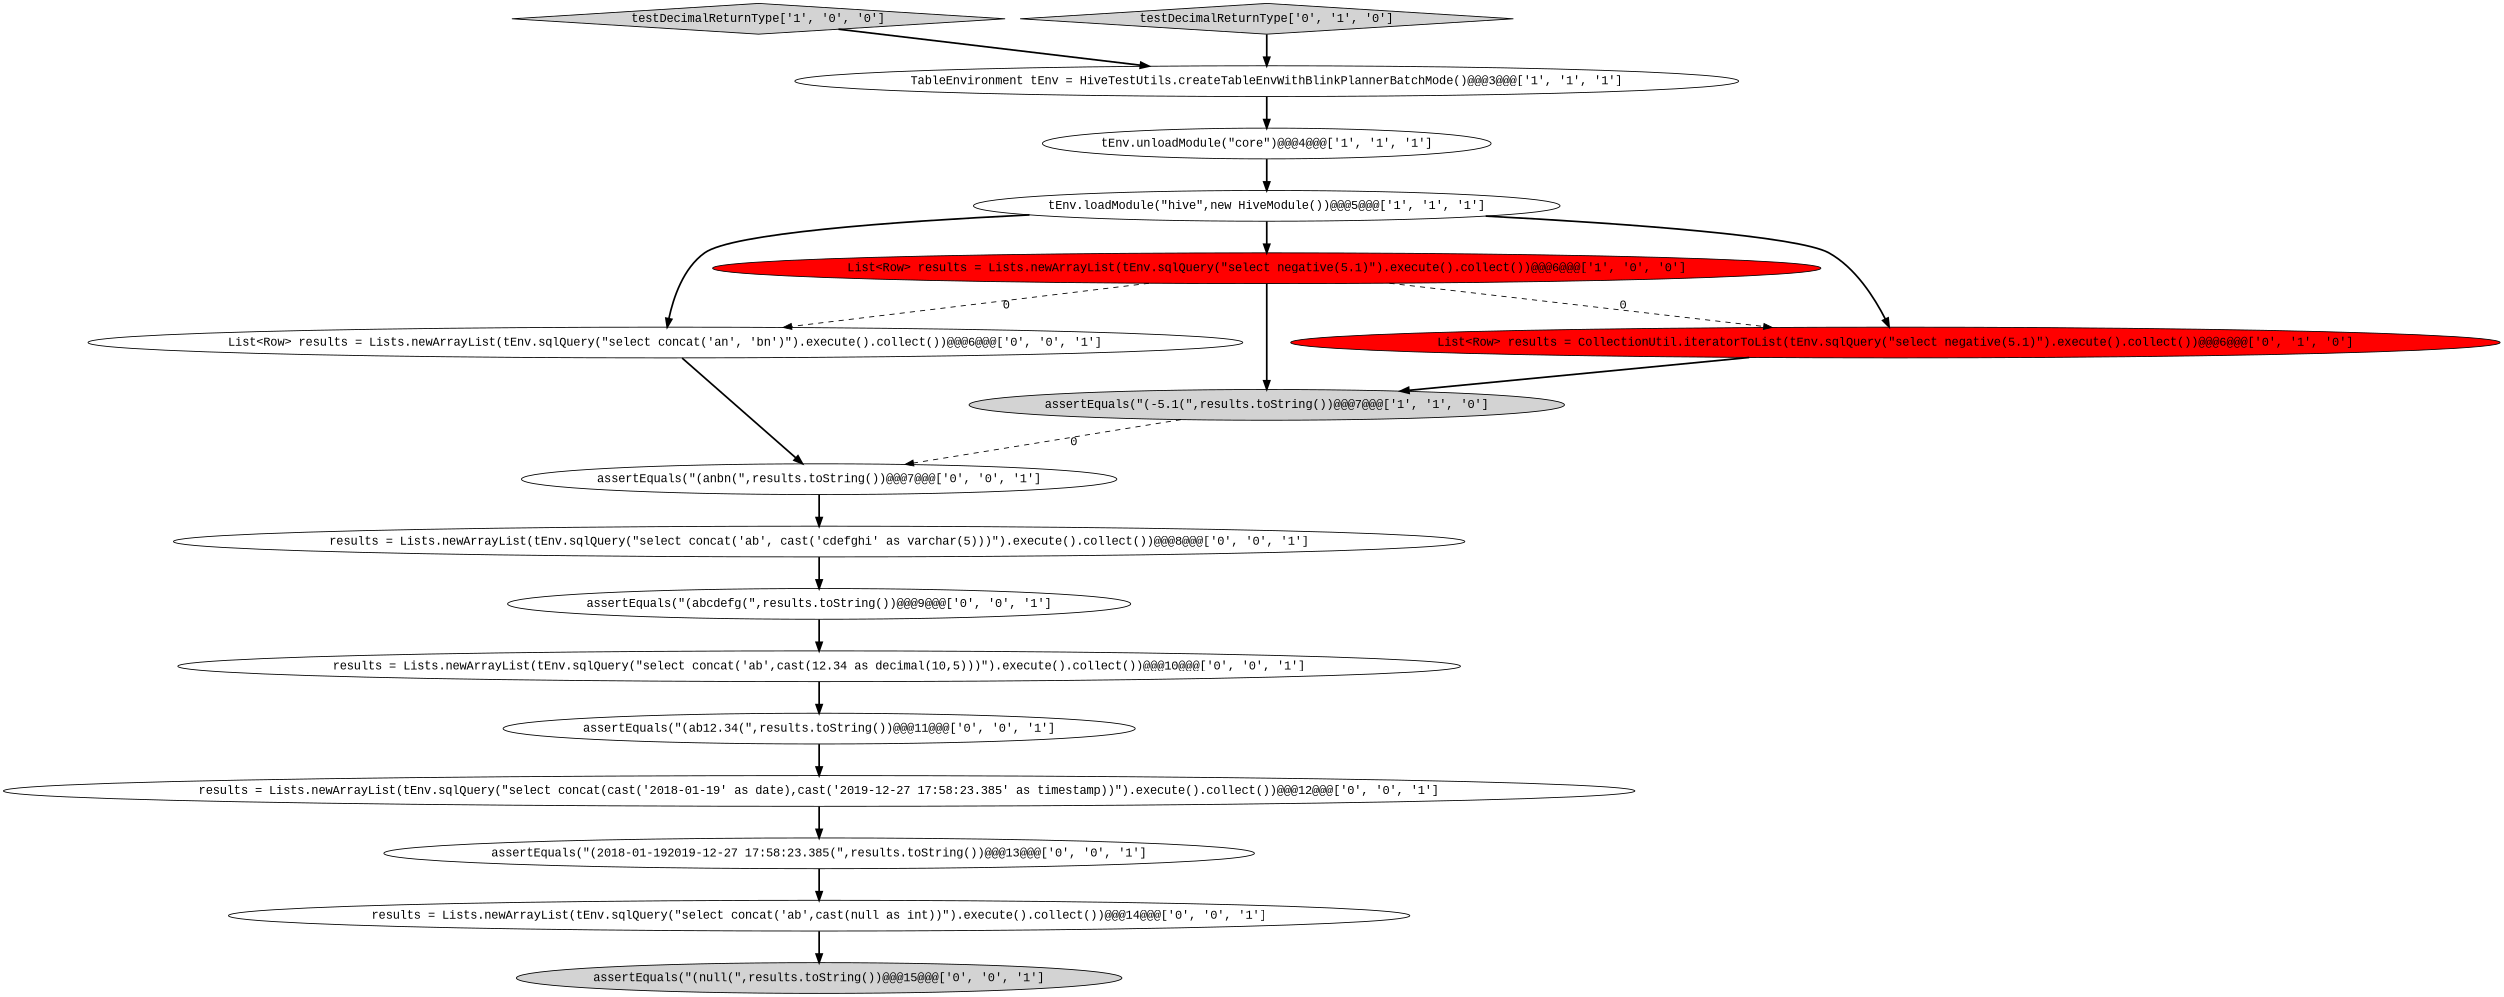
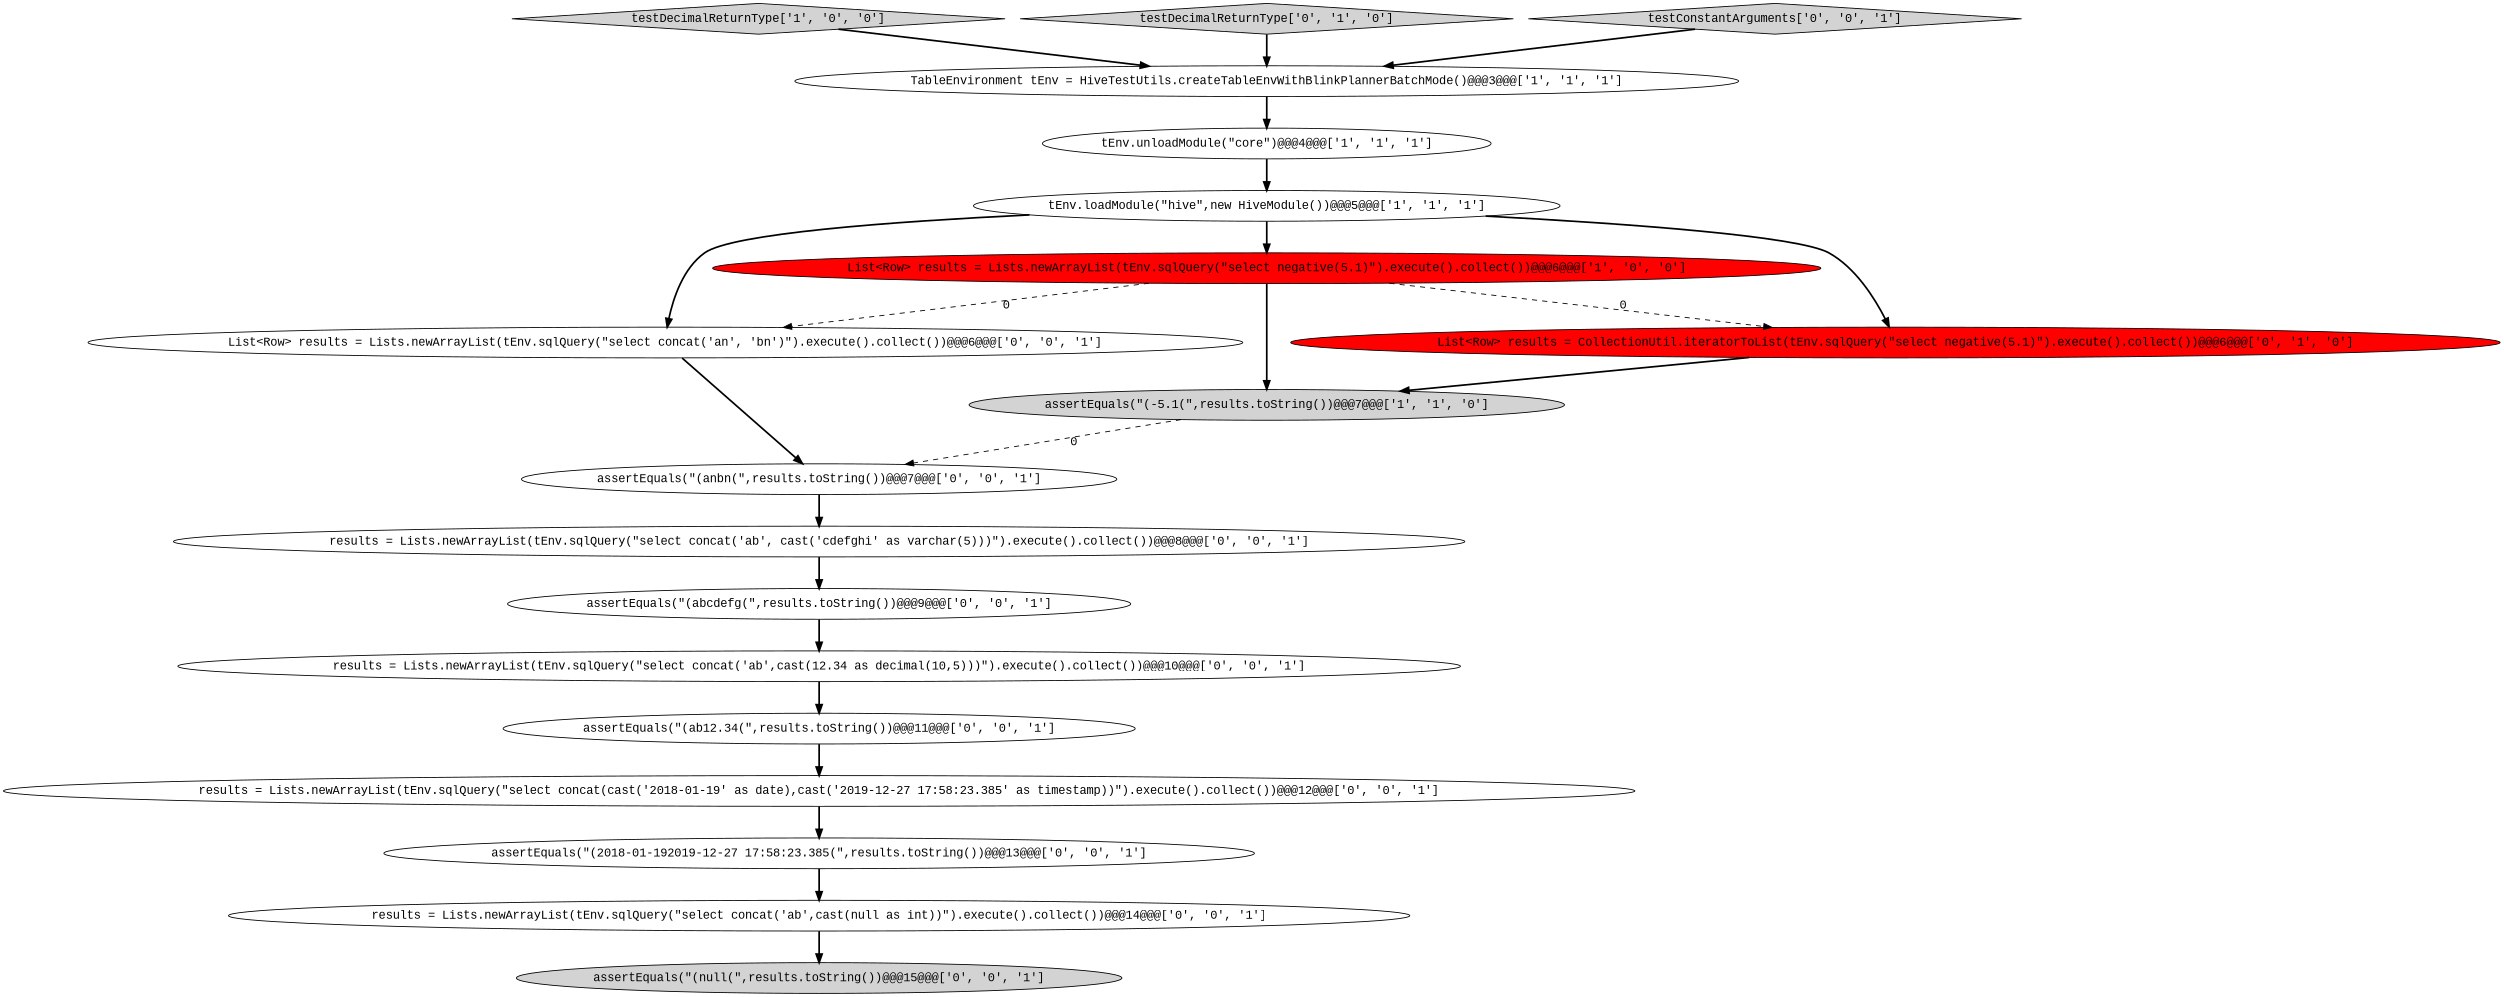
node "testConstantArguments['0', '0', '1']": added
